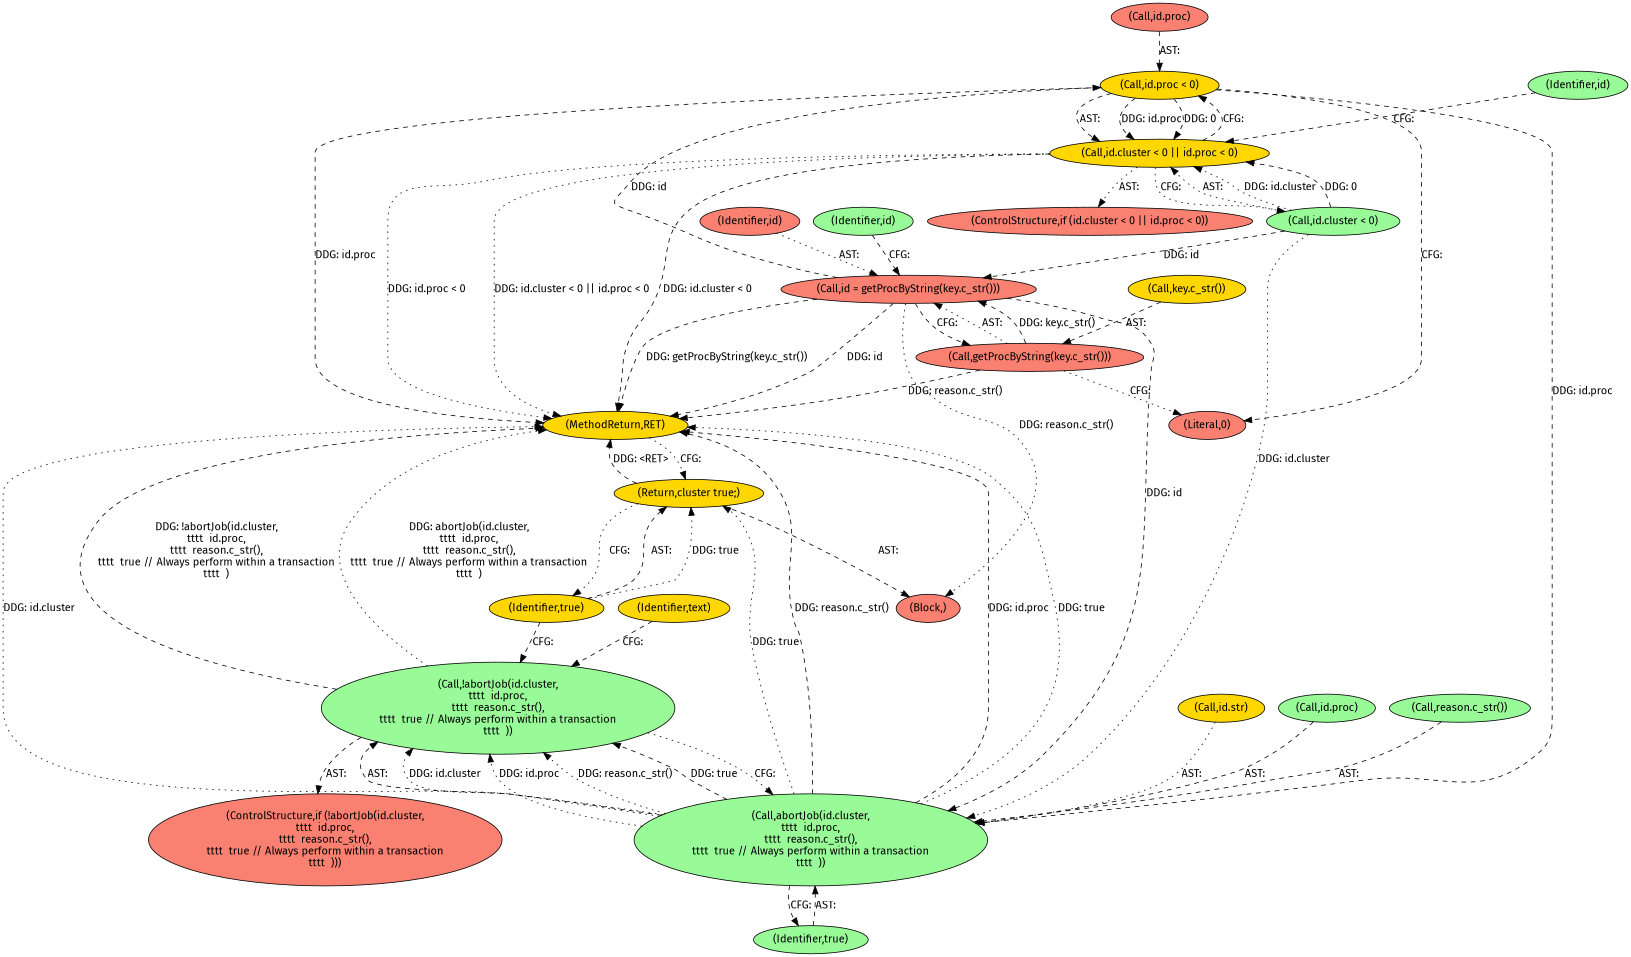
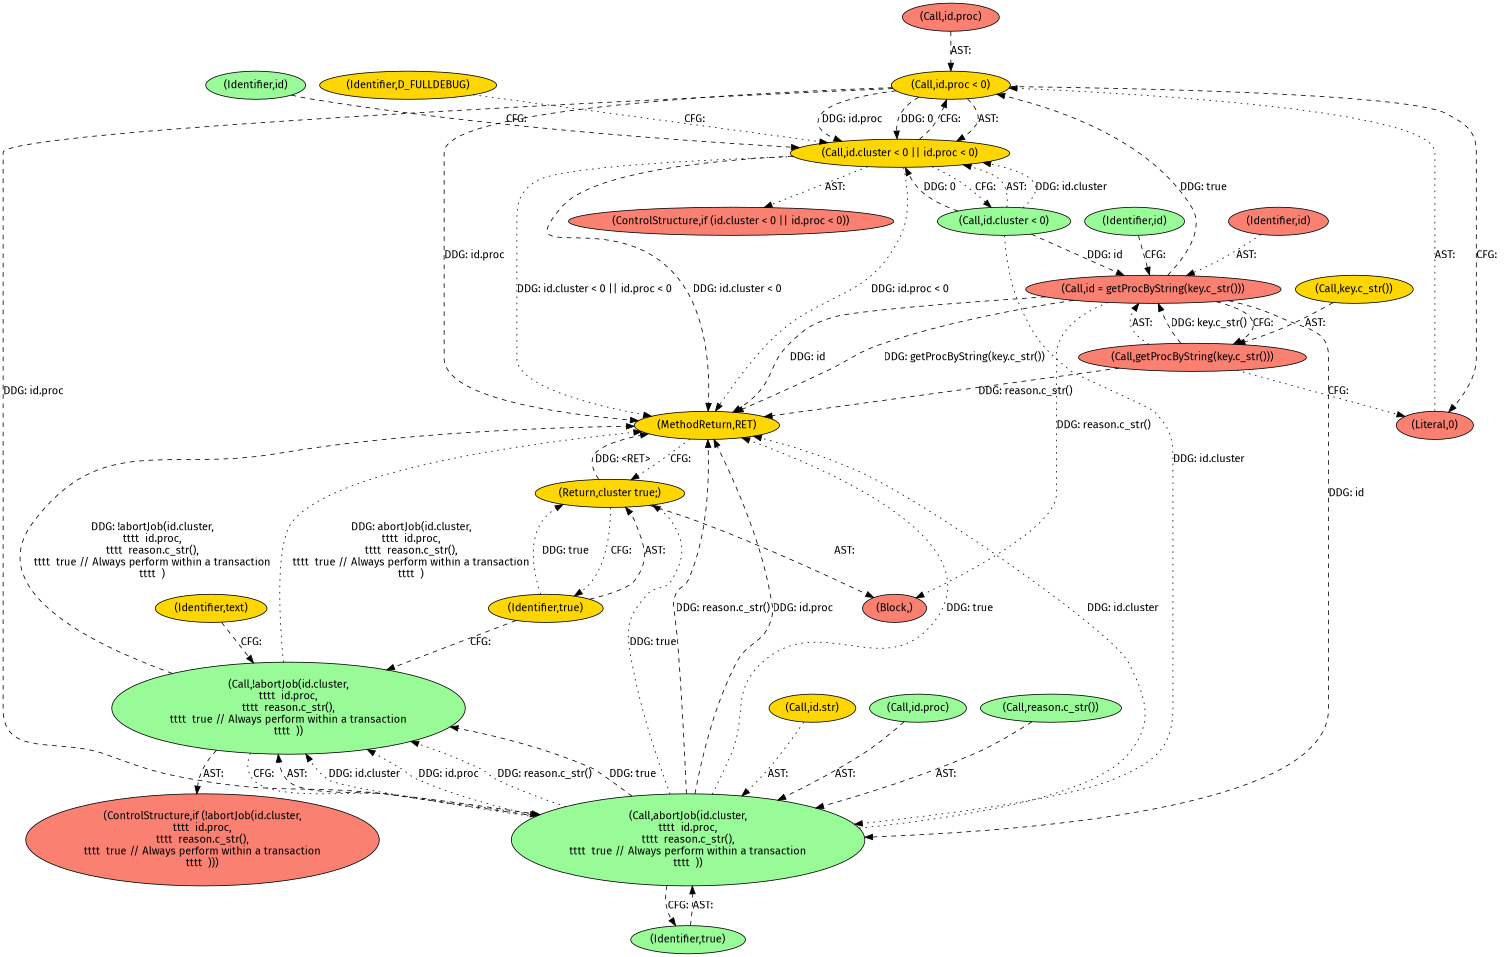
node "(Identifier,D_FULLDEBUG)": added
edge "(Literal,0)" -> "(Call,id.proc < 0)": added, label "AST:"
edge "(Call,id = getProcByString(key.c_str()))" -> "(Call,id.proc < 0)": label "DDG: id" -> "DDG: true"
